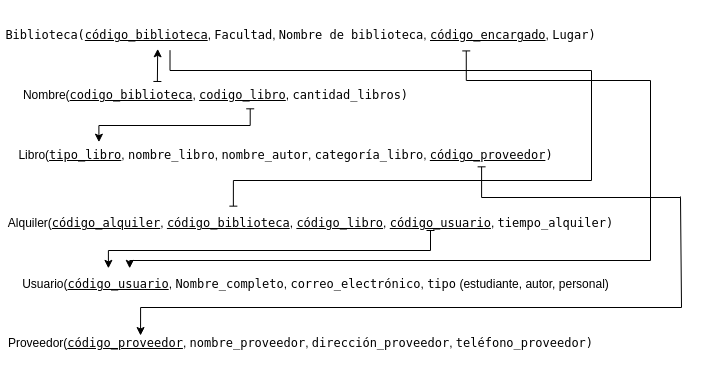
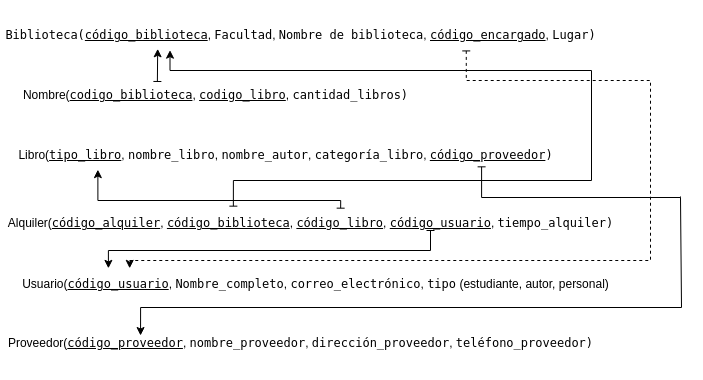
edge "Biblioteca(código_biblioteca, Facultad, Nombre de biblioteca, código_encargado, Lugar)" -> "Alquiler(código_alquiler, código_biblioteca, código_libro, código_usuario, tiempo_alquiler)": arrowhead none -> classic
edge "Nombre(codigo_biblioteca, codigo_libro, cantidad_libros)" -- "Libro(tipo_libro, nombre_libro, nombre_autor, categoría_libro, código_proveedor)": removed
edge "Libro(tipo_libro, nombre_libro, nombre_autor, categoría_libro, código_proveedor)" -- "Alquiler(código_alquiler, código_biblioteca, código_libro, código_usuario, tiempo_alquiler)": added
edge "Biblioteca(código_biblioteca, Facultad, Nombre de biblioteca, código_encargado, Lugar)" -- "Usuario(código_usuario, Nombre_completo, correo_electrónico, tipo (estudiante, autor, personal)": style solid -> dashed
